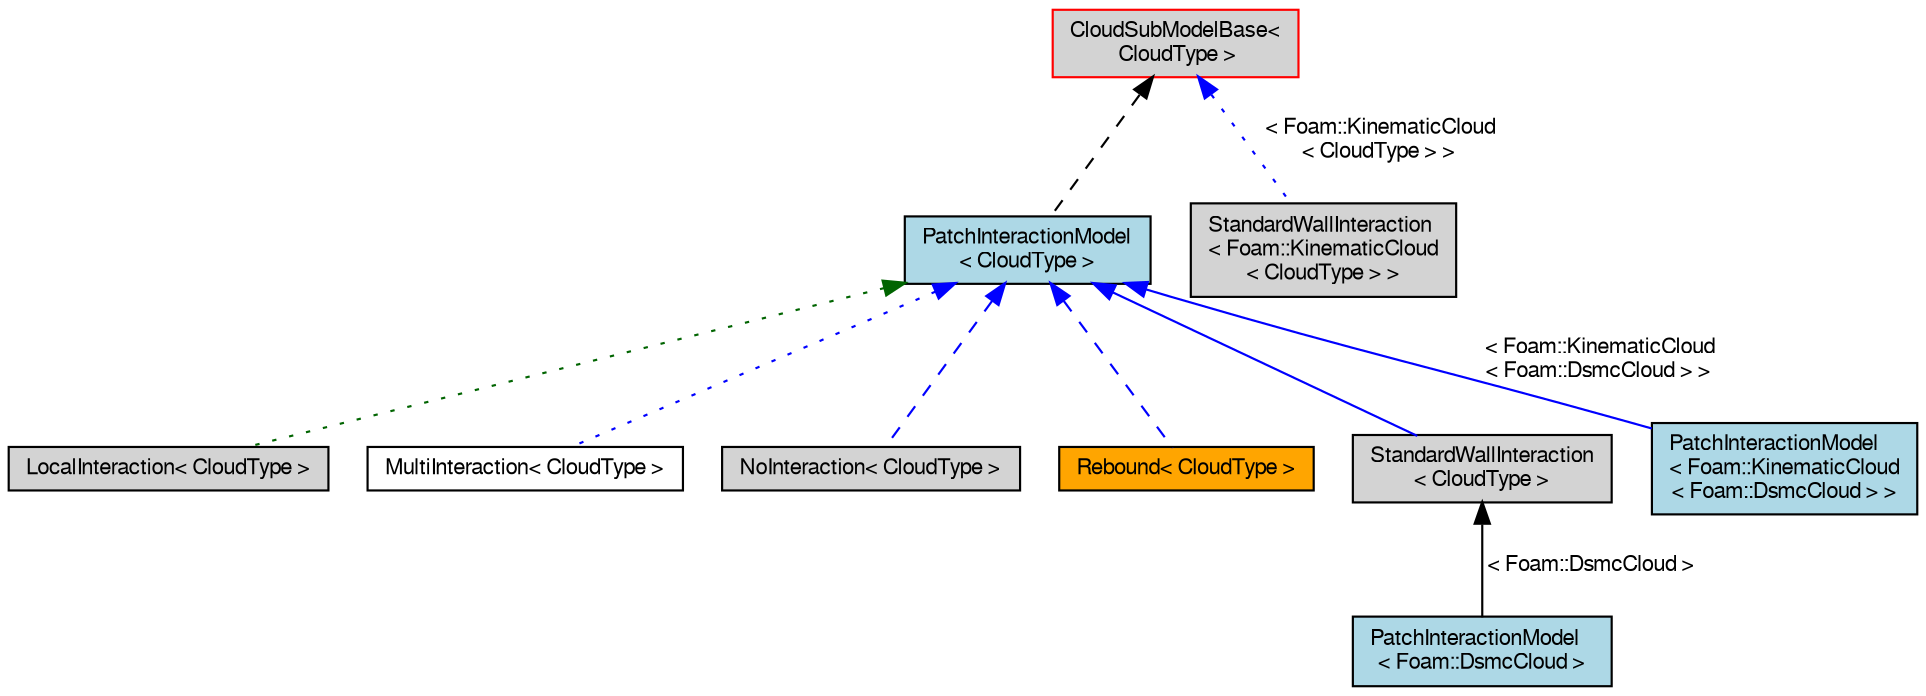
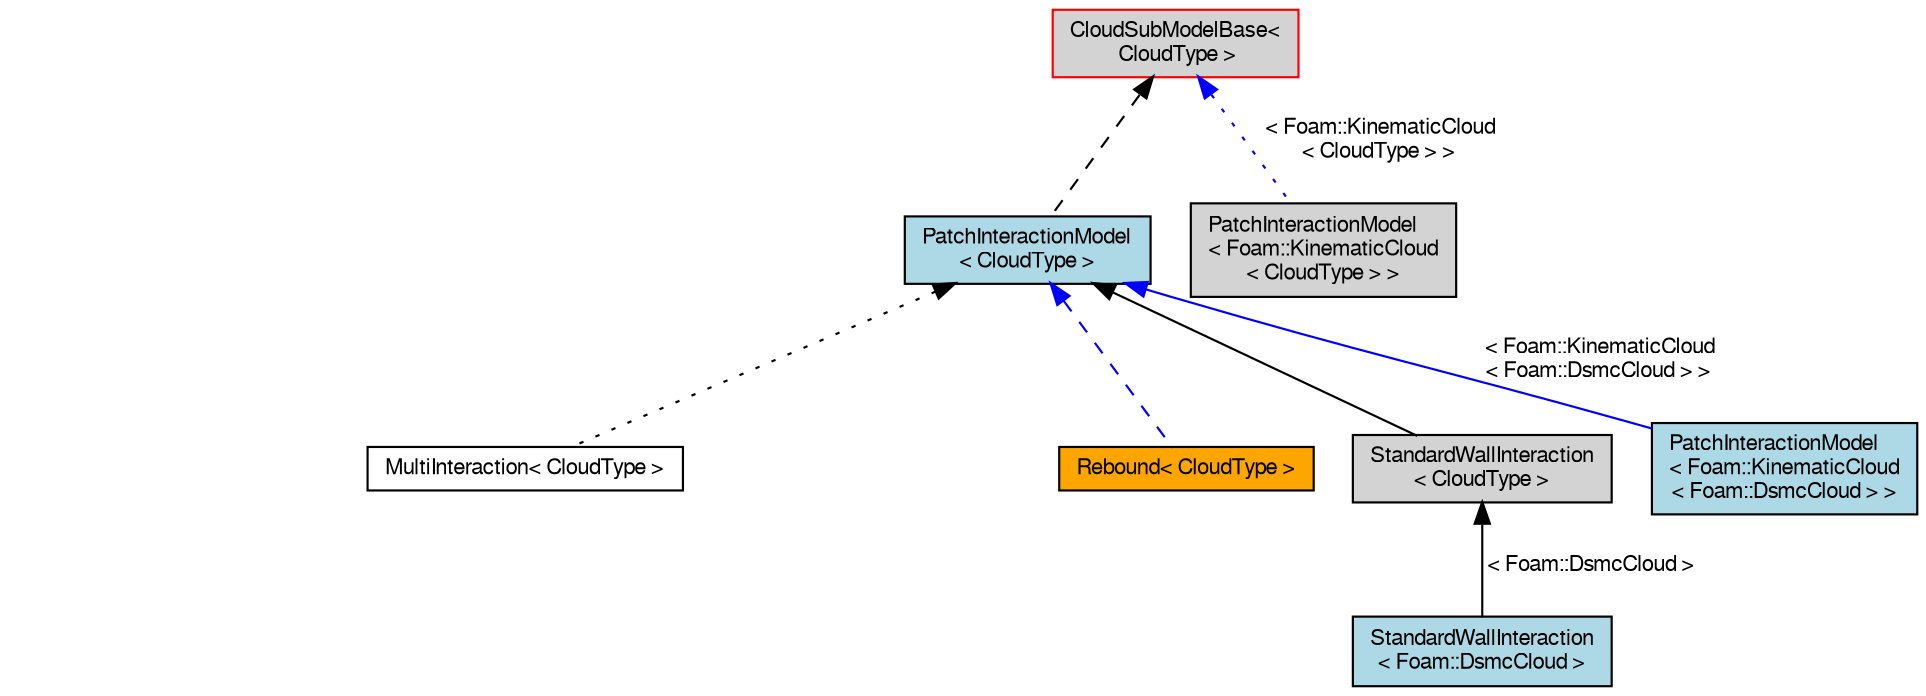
node "StandardWallInteraction < Foam::KinematicCloud < CloudType > >": label "StandardWallInteraction < Foam::KinematicCloud < CloudType > >" -> "PatchInteractionModel < Foam::KinematicCloud < CloudType > >"
edge "StandardWallInteraction < CloudType >" -> "PatchInteractionModel < CloudType >": color blue -> black
edge "MultiInteraction< CloudType >" -> "PatchInteractionModel < CloudType >": color blue -> black
node "LocalInteraction< CloudType >": removed
node "NoInteraction< CloudType >": removed
node "PatchInteractionModel < Foam::DsmcCloud >": label "PatchInteractionModel < Foam::DsmcCloud >" -> "StandardWallInteraction < Foam::DsmcCloud >"
